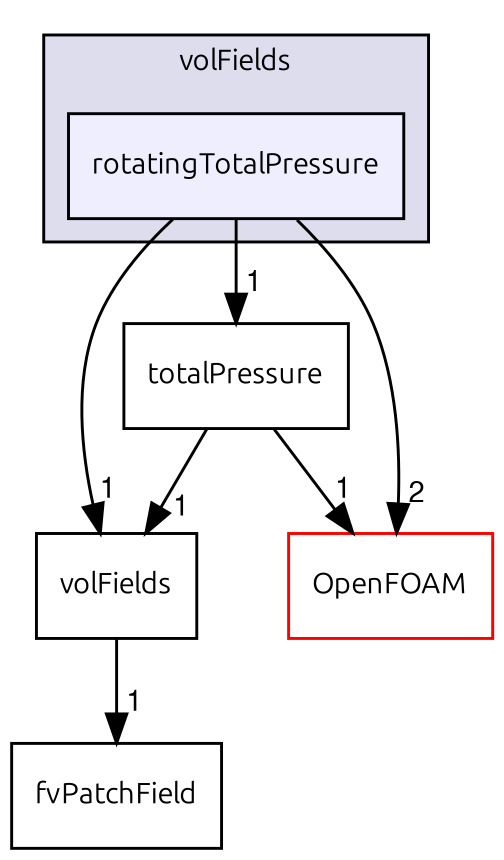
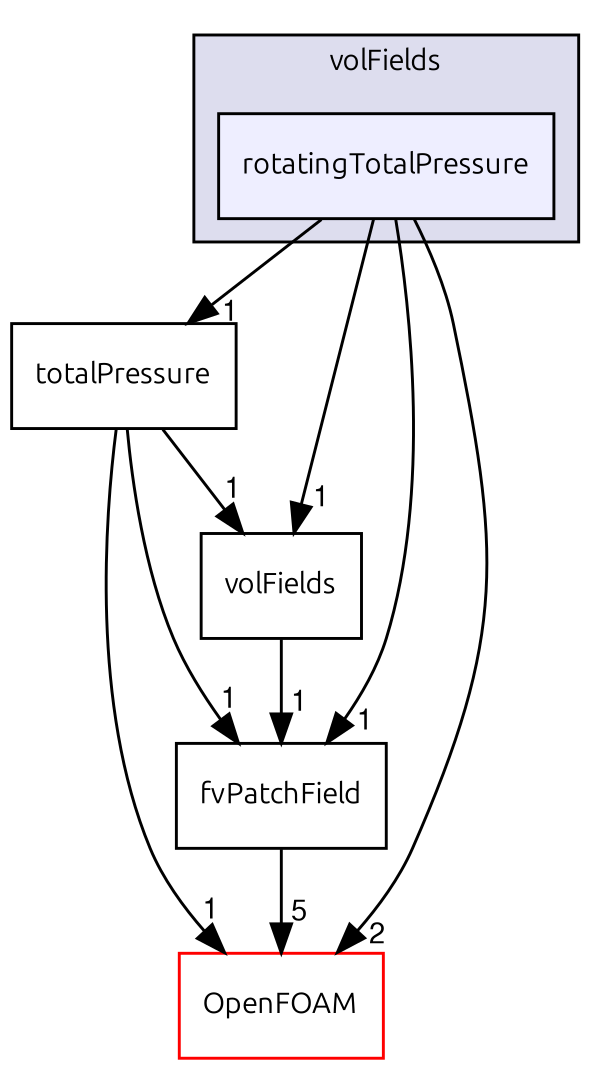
edge "rotatingTotalPressure" -> "fvPatchField": added
edge "totalPressure" -> "fvPatchField": added
edge "fvPatchField" -> "OpenFOAM": added
